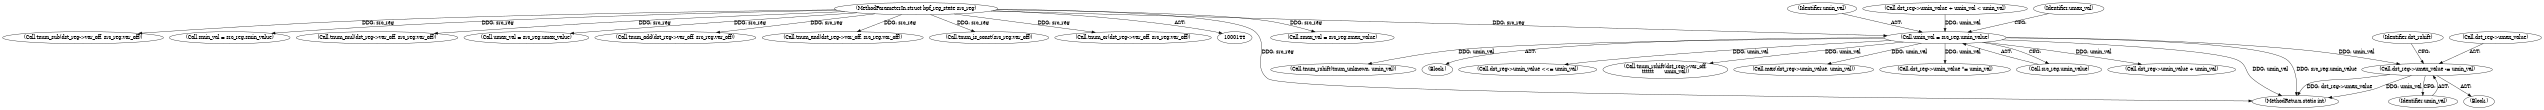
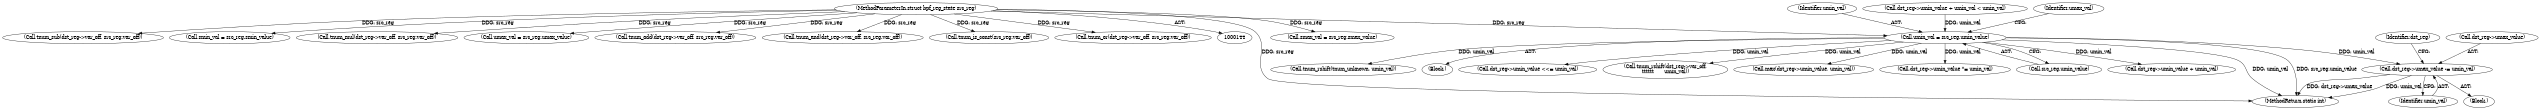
node "(Identifier,dst_rshift)": label "(Identifier,dst_rshift)" -> "(Identifier,dst_reg)"
